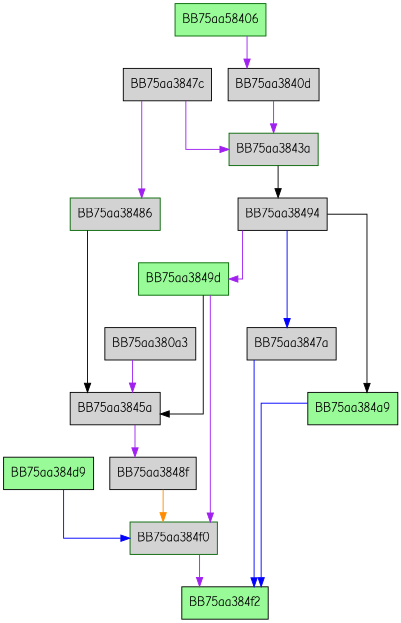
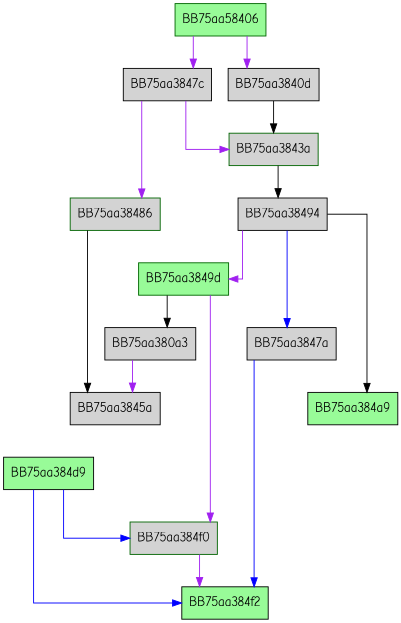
edge "BB75aa58406" -> "BB75aa3847c": added
edge "BB75aa3840d" -> "BB75aa3843a": color purple -> black
edge "BB75aa3849d" -> "BB75aa3845a": now "BB75aa3849d" -> "BB75aa380a3"
edge "BB75aa384a9" -> "BB75aa384f2": now "BB75aa384d9" -> "BB75aa384f2"
node "BB75aa3848f": removed
